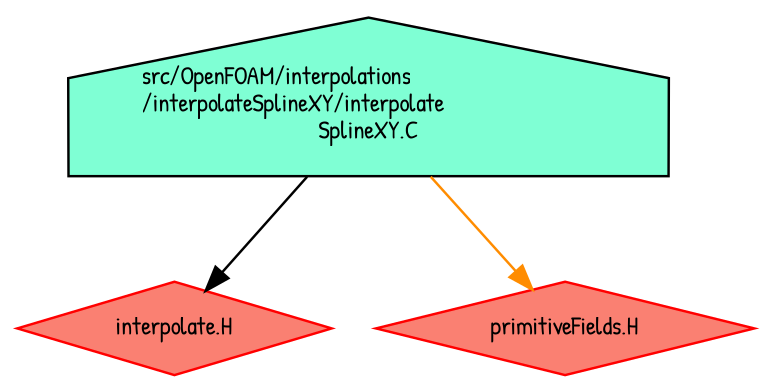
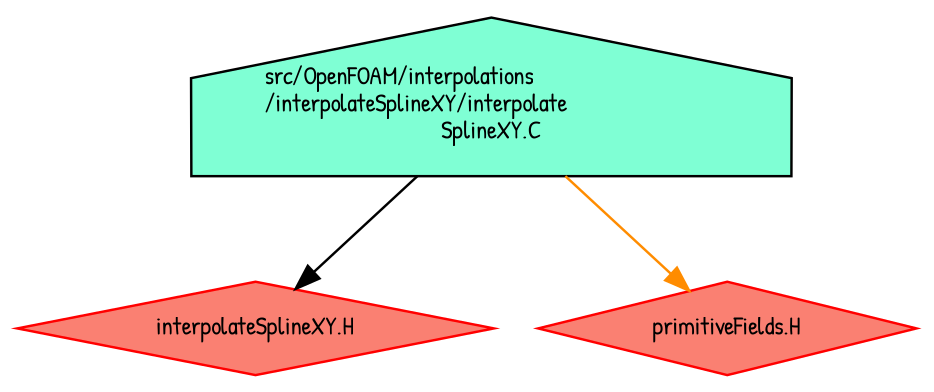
node "interpolate.H": label "interpolate.H" -> "interpolateSplineXY.H"
